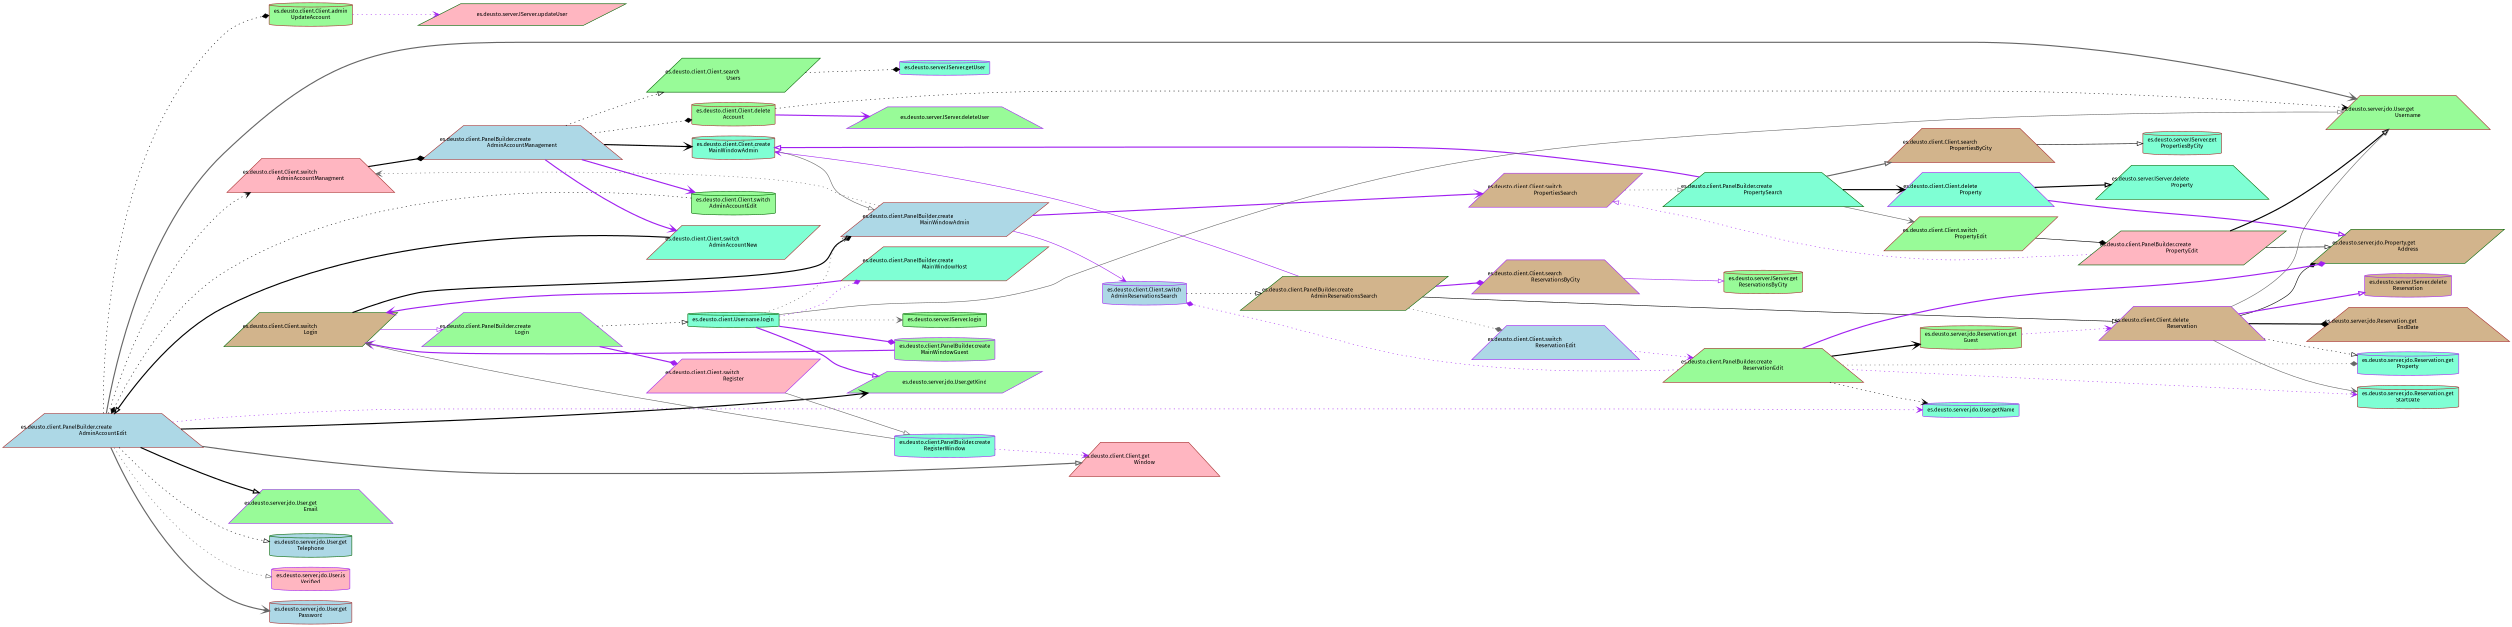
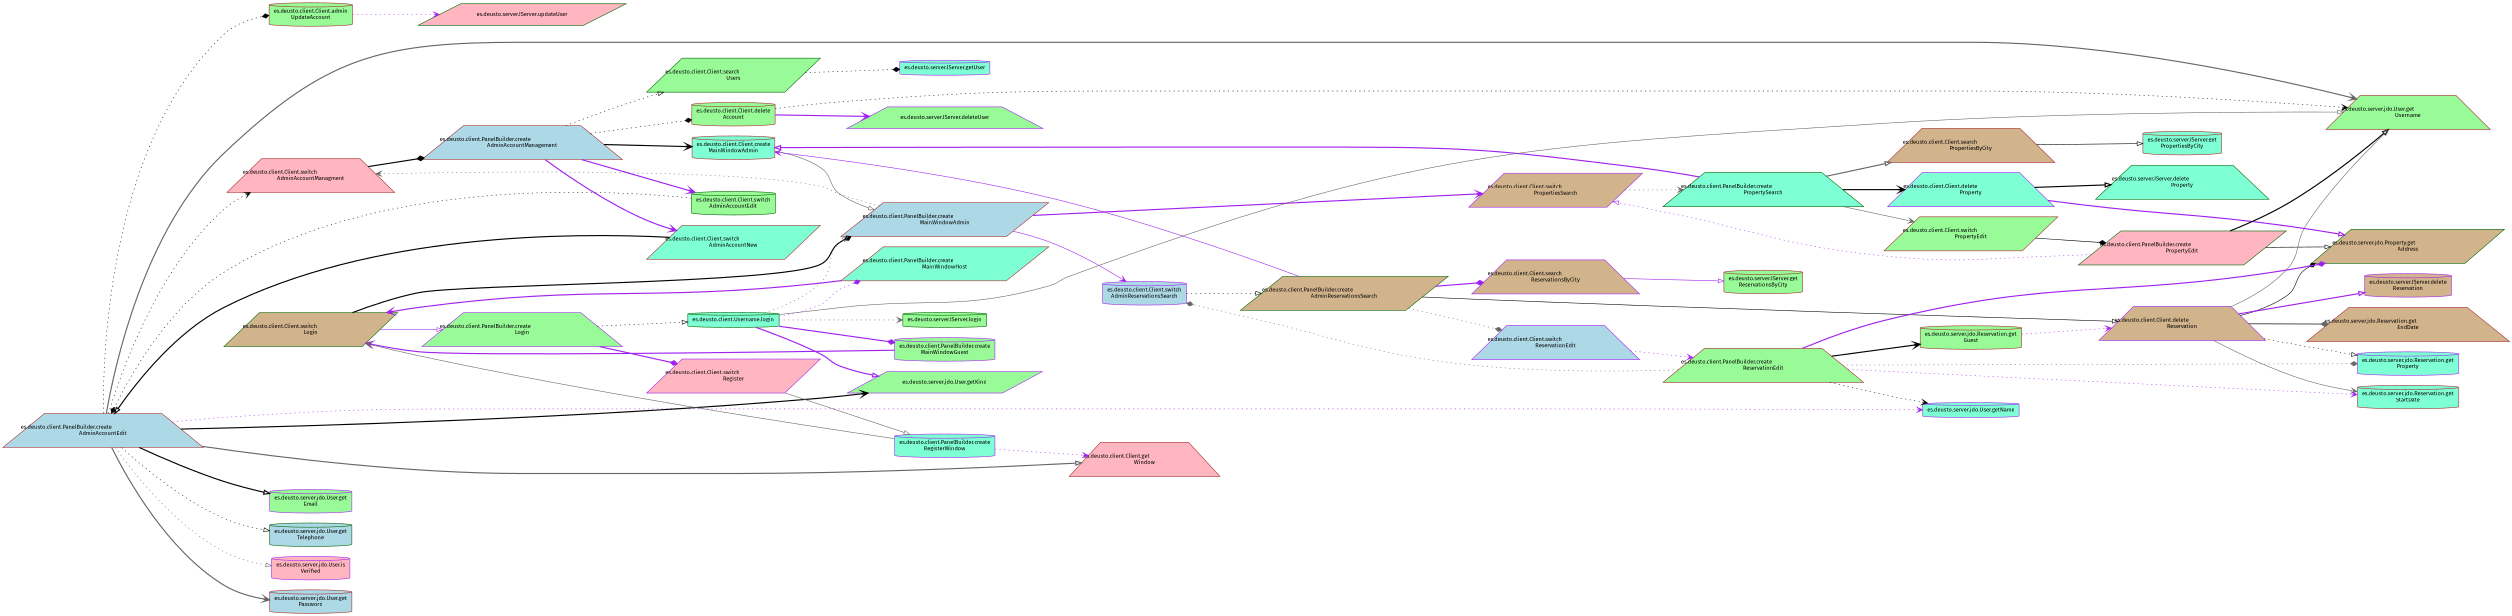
edge "es.deusto.client.Client.switch PropertiesSearch" -> "es.deusto.client.PanelBuilder.create PropertySearch": arrowhead onormal -> vee
edge "es.deusto.client.Client.delete Reservation" -> "es.deusto.server.jdo.Reservation.get EndDate": color black -> gray40
edge "es.deusto.client.PanelBuilder.create ReservationEdit" -> "es.deusto.client.Client.switch AdminReservationsSearch": color purple -> gray40
node "es.deusto.server.jdo.User.get Email": shape trapezium -> cylinder
